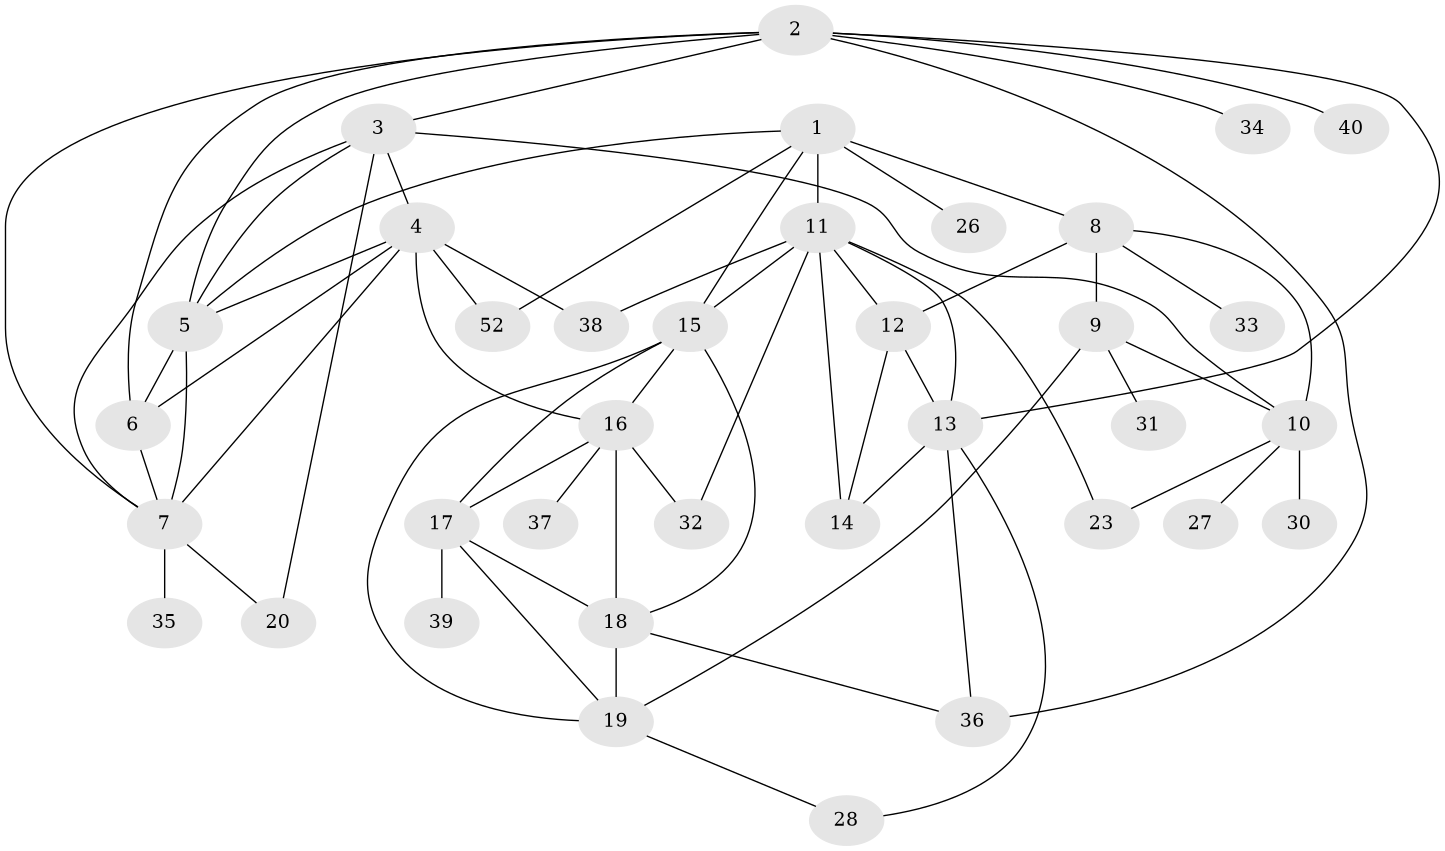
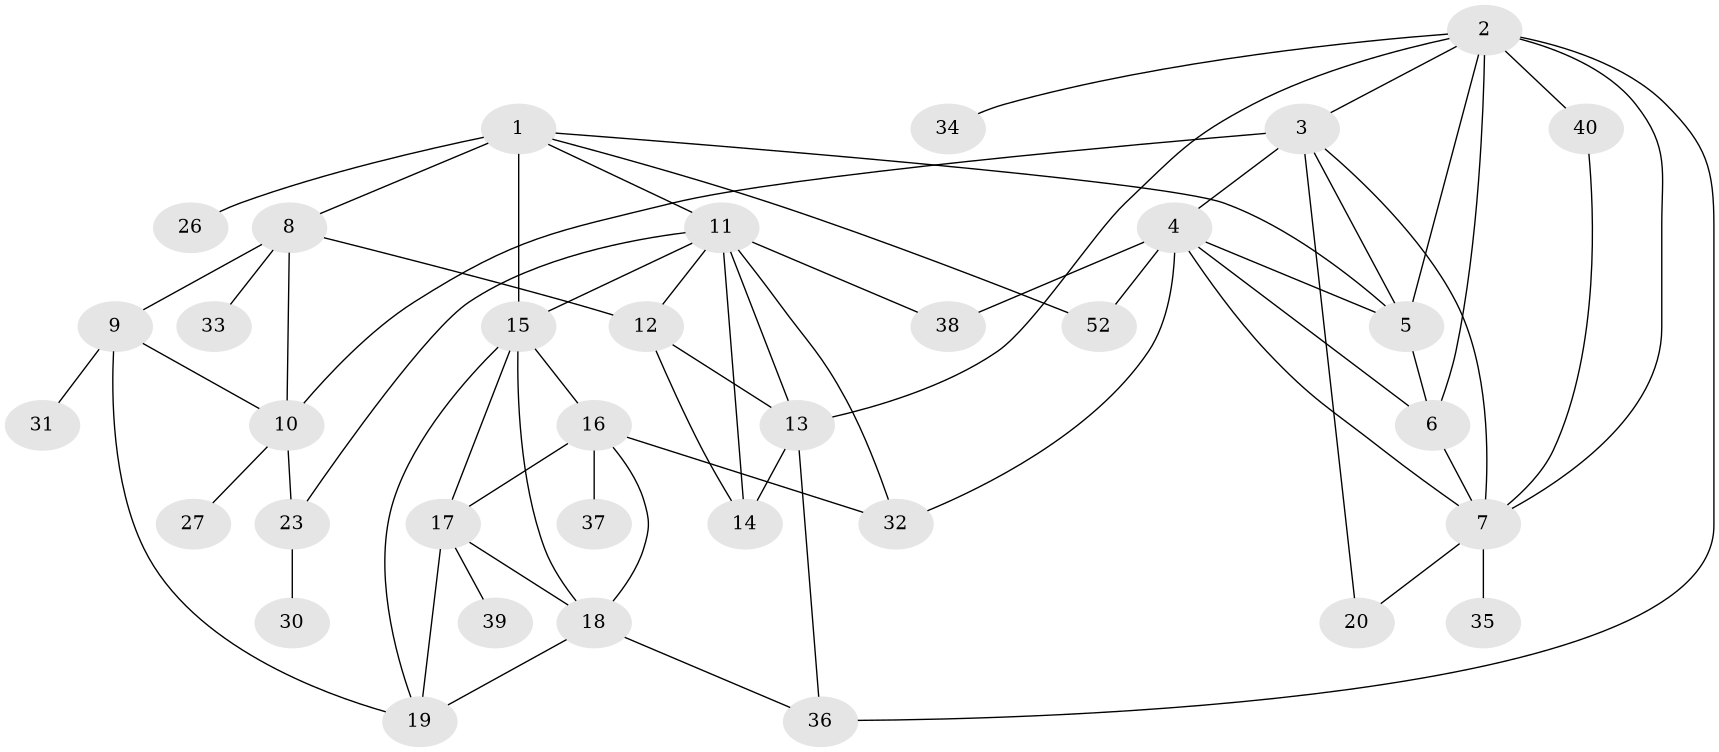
edge "4" -- "16": now "4" -- "32"
edge "5" -- "7": now "40" -- "7"
edge "10" -- "30": now "23" -- "30"
node "28": removed
